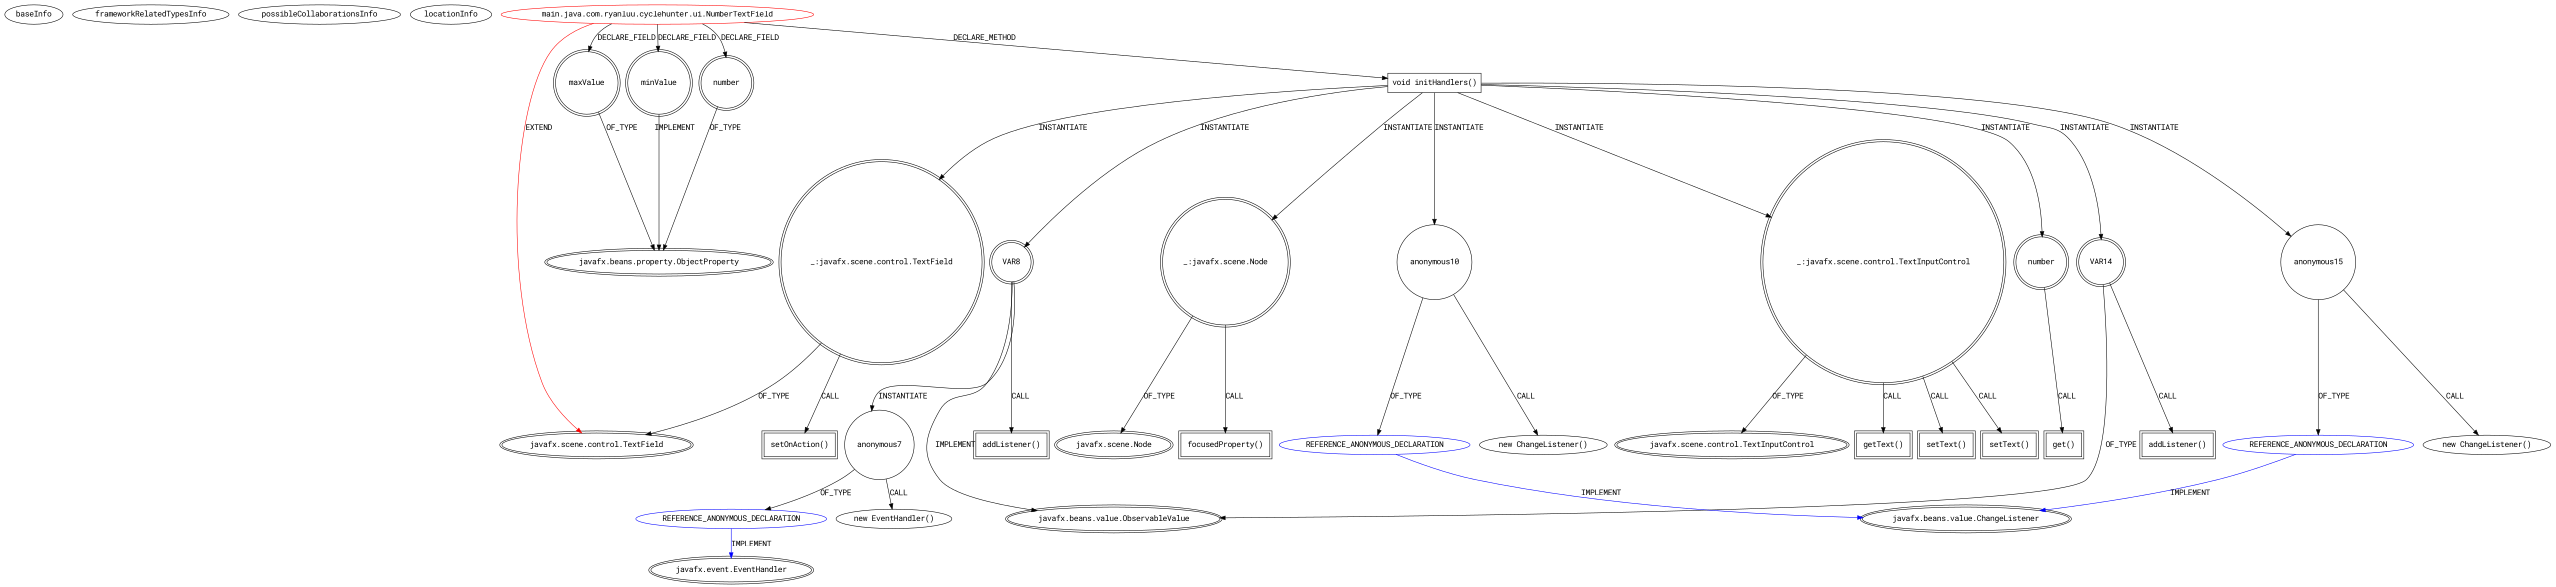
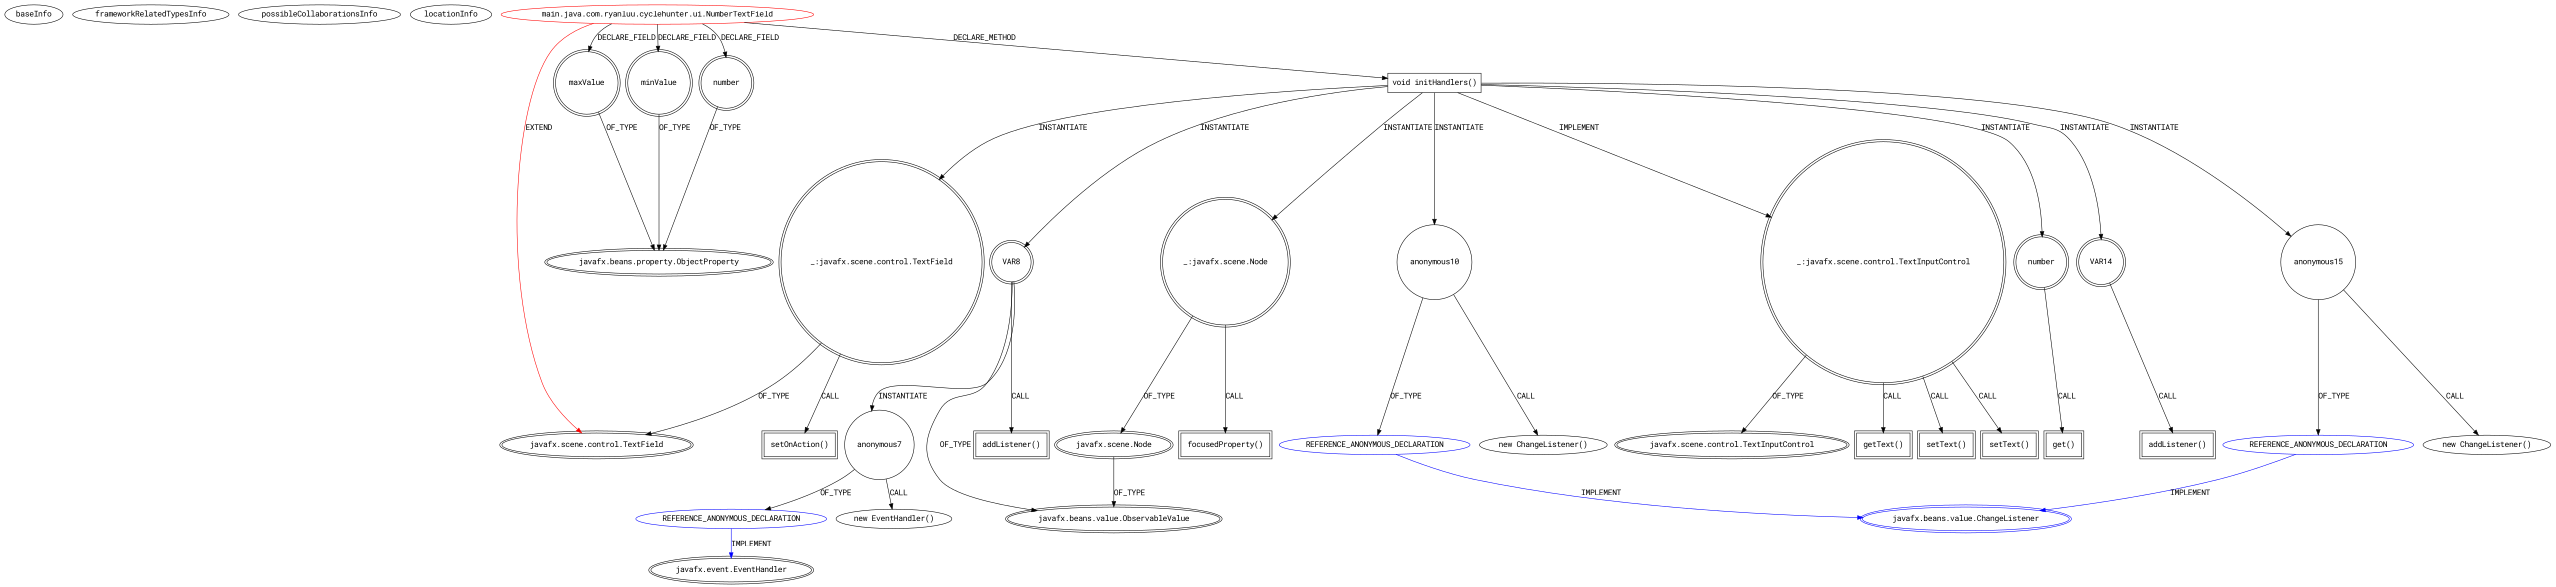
edge "minValue" -> "javafx.beans.property.ObjectProperty": label "IMPLEMENT" -> "OF_TYPE"
edge "void initHandlers()" -> "_:javafx.scene.control.TextInputControl": label "INSTANTIATE" -> "IMPLEMENT"
edge "VAR8" -> "javafx.beans.value.ObservableValue": label "IMPLEMENT" -> "OF_TYPE"
edge "VAR14" -> "javafx.beans.value.ObservableValue": now "javafx.scene.Node" -> "javafx.beans.value.ObservableValue"
node "javafx.beans.value.ChangeListener": color black -> blue
